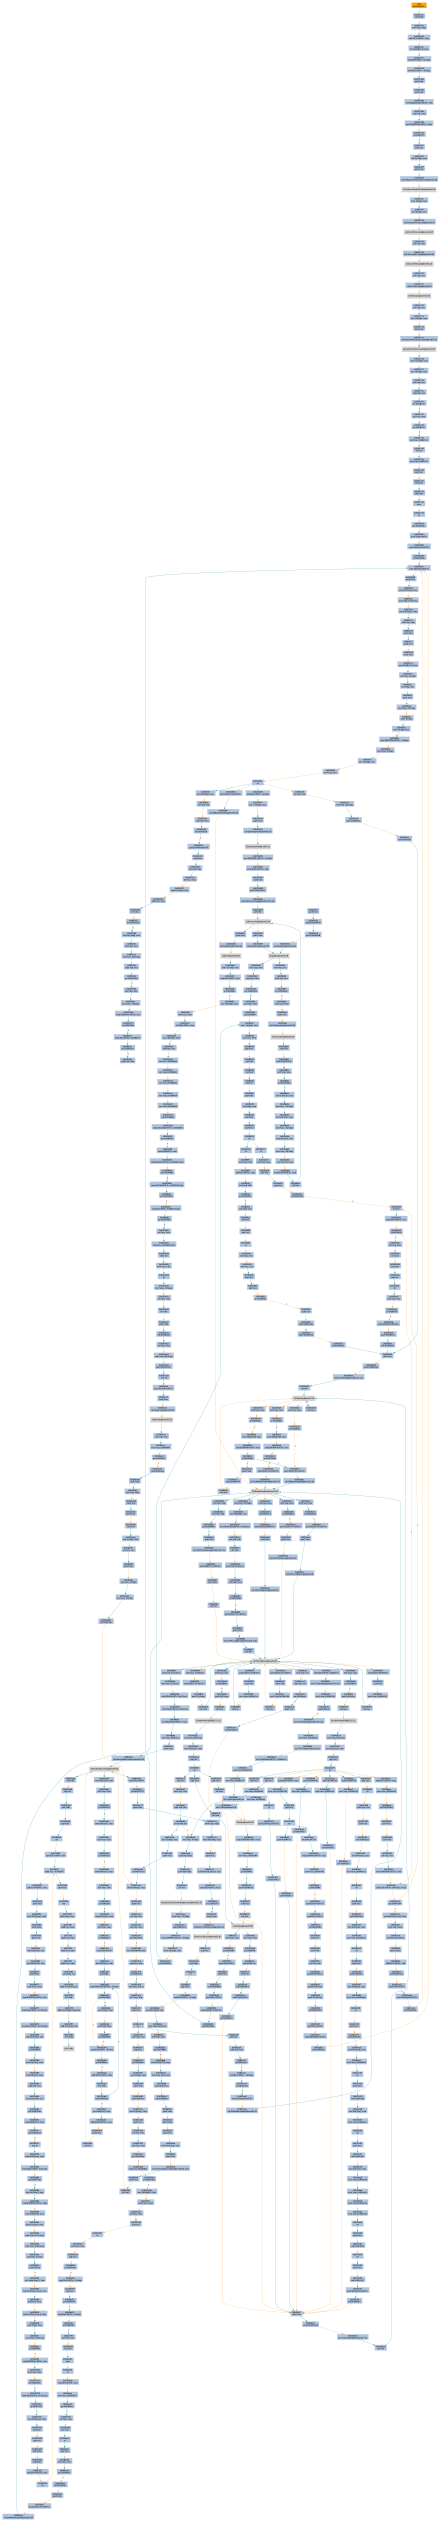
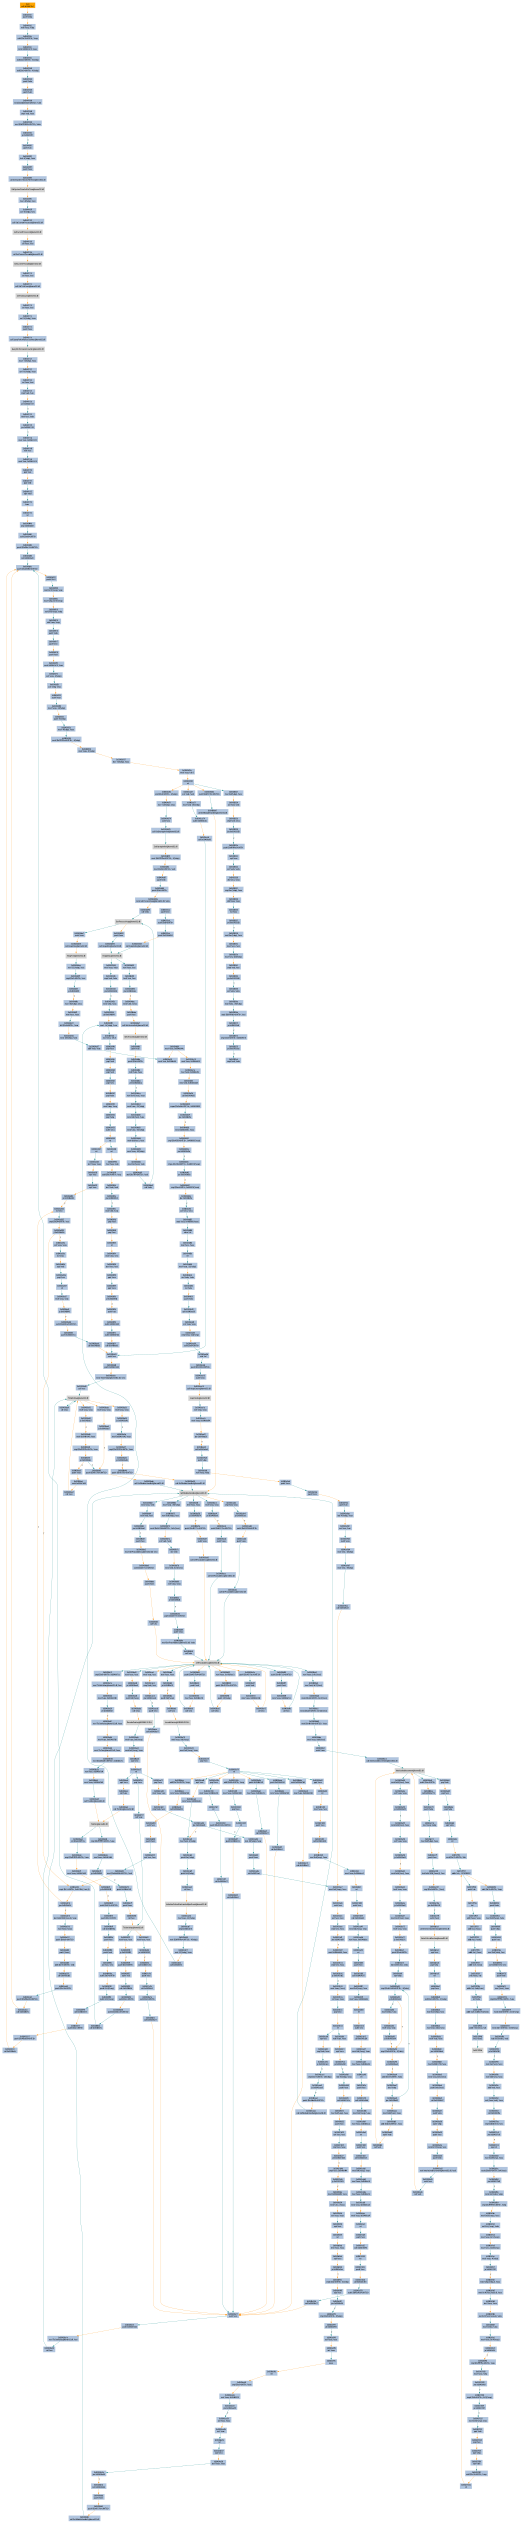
edge "0x00434e09 movl %esi, 0x00466444" -> "0x00434e0f movl %eax, 0x0046644c": reversed
